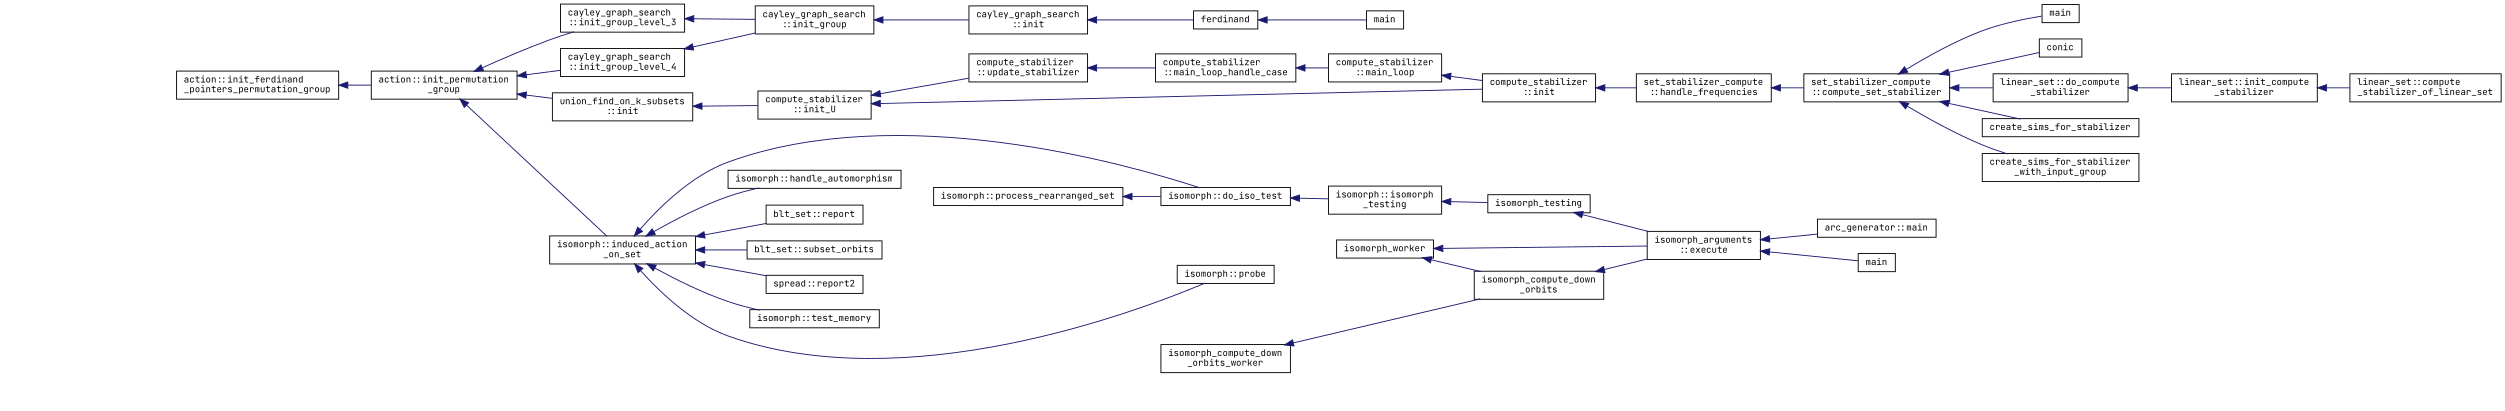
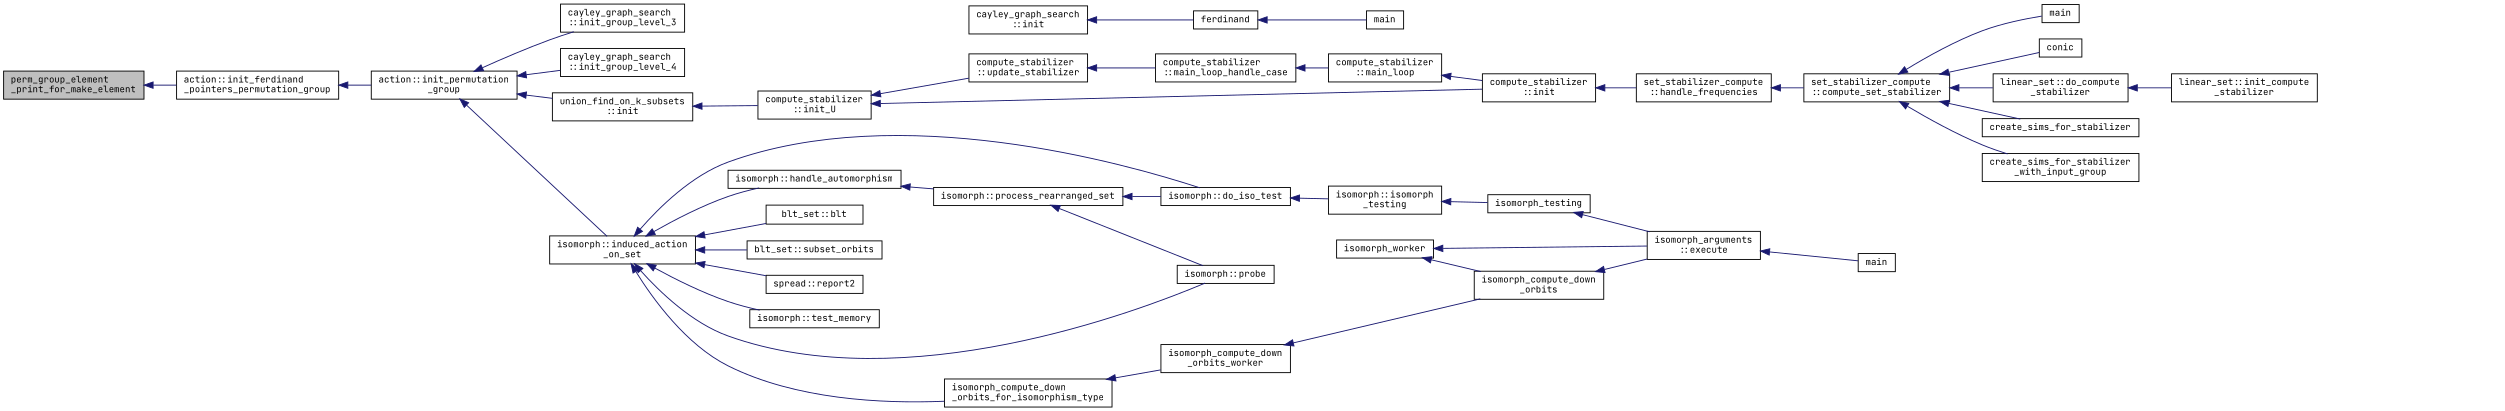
node "cayley_graph_search ::init_group": removed
node "perm_group_element _print_for_make_element": added
node "linear_set::compute _stabilizer_of_linear_set": removed
edge "isomorph::process_rearranged_set" -> "isomorph::handle_automorphism": added
node "blt_set::report": label "blt_set::report" -> "blt_set::blt"
node "arc_generator::main": removed
edge "isomorph::probe" -> "isomorph::process_rearranged_set": added
node "isomorph_compute_down _orbits_for_isomorphism_type": added
